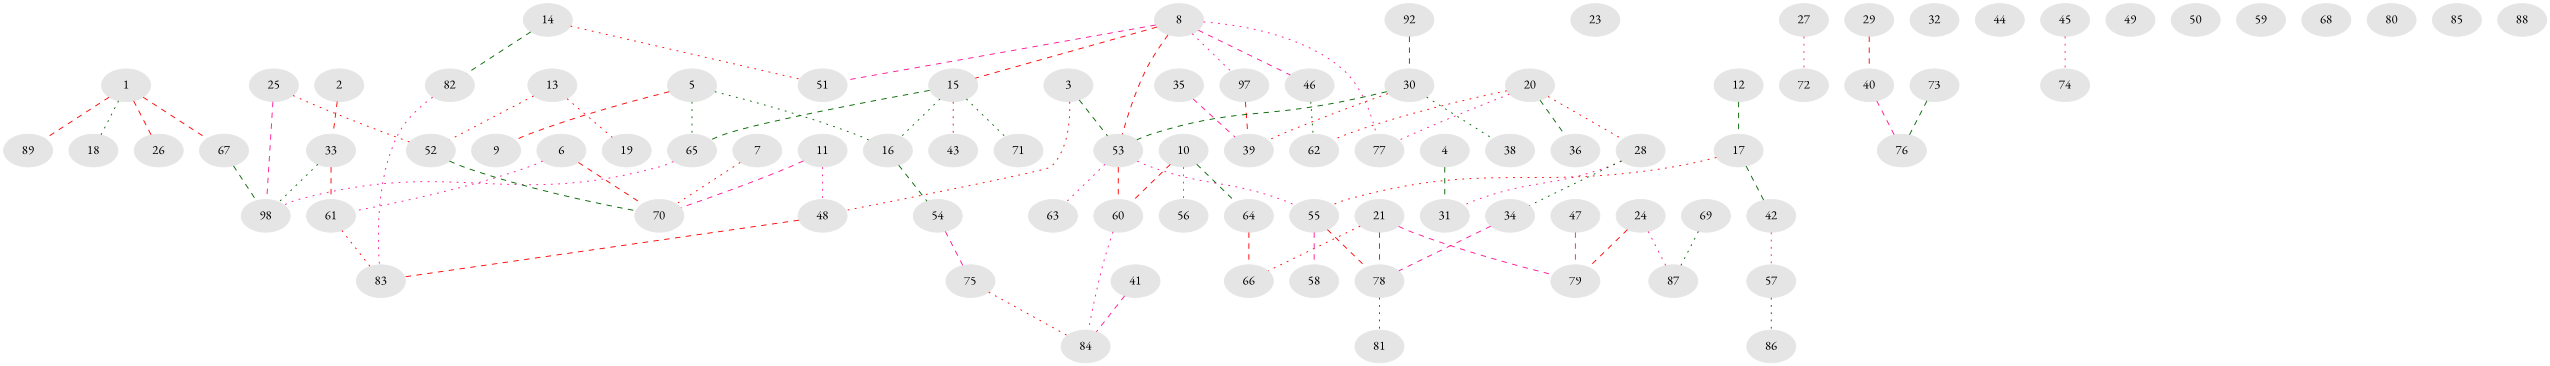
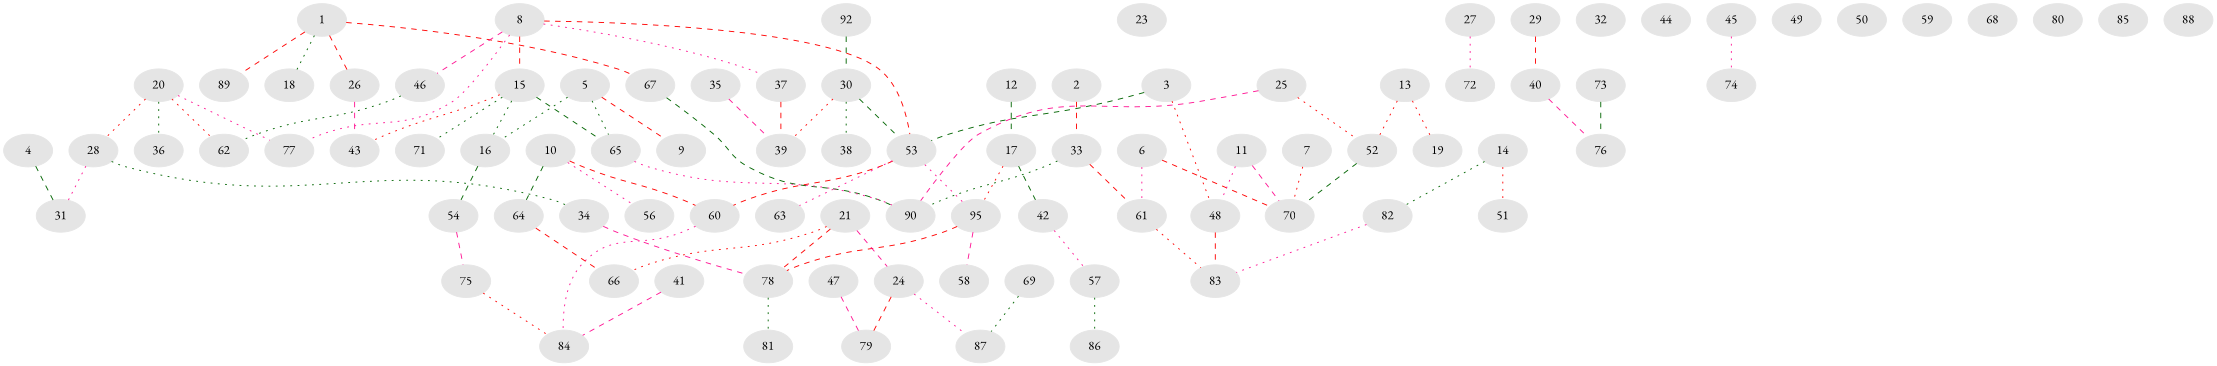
edge "14" -- "82": style dashed -> dotted
edge "8" -- "51": removed
node "97": label "97" -> "37"
edge "26" -- "43": added
edge "20" -- "36": style dashed -> dotted
node "98": label "98" -> "90"
node "55": label "55" -> "95"
edge "21" -- "79": now "21" -- "24"
